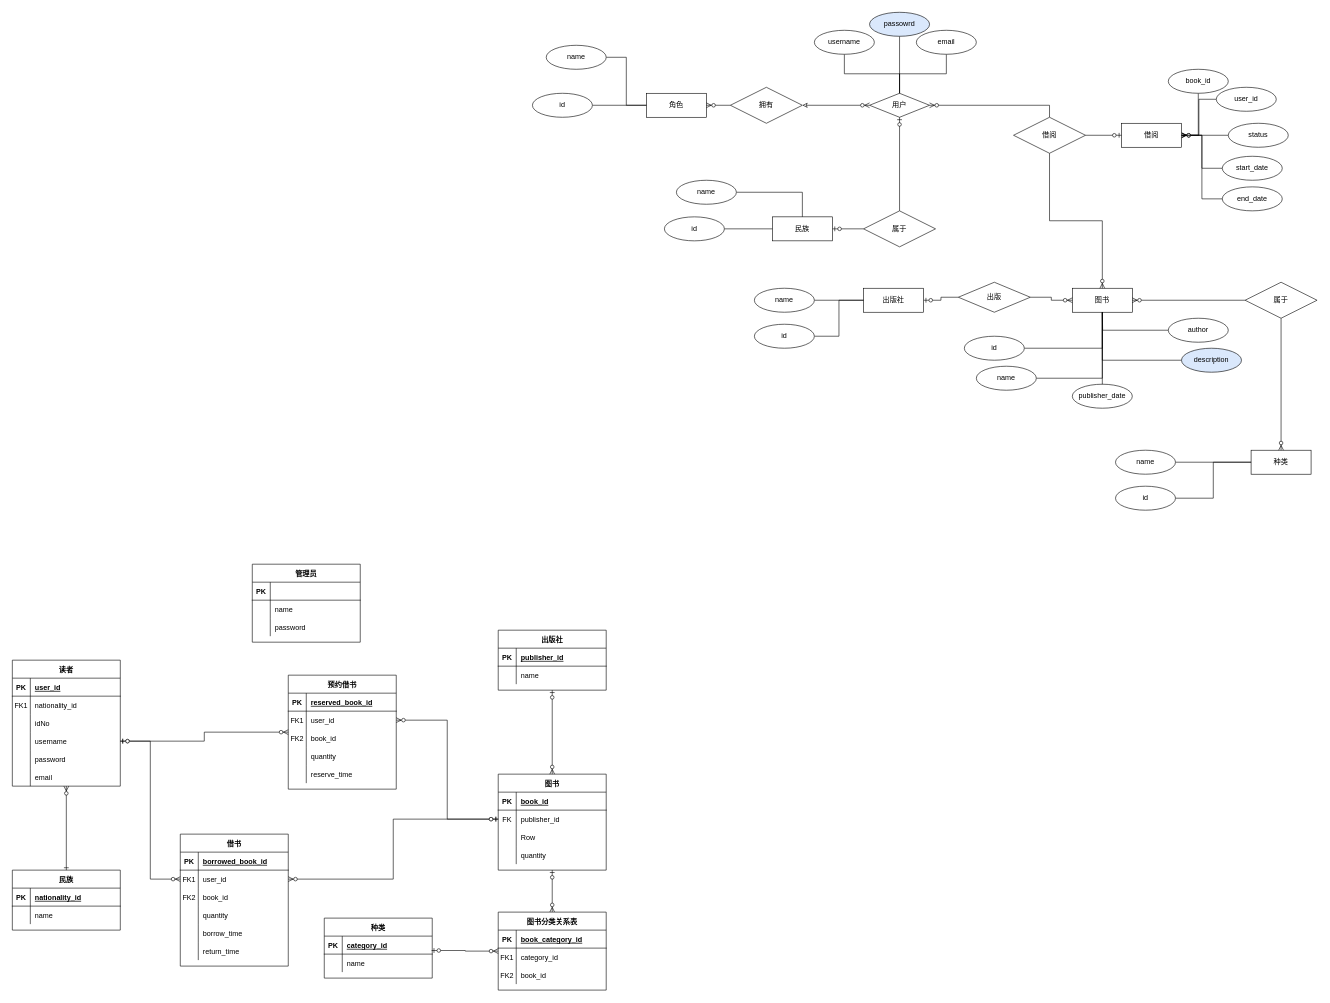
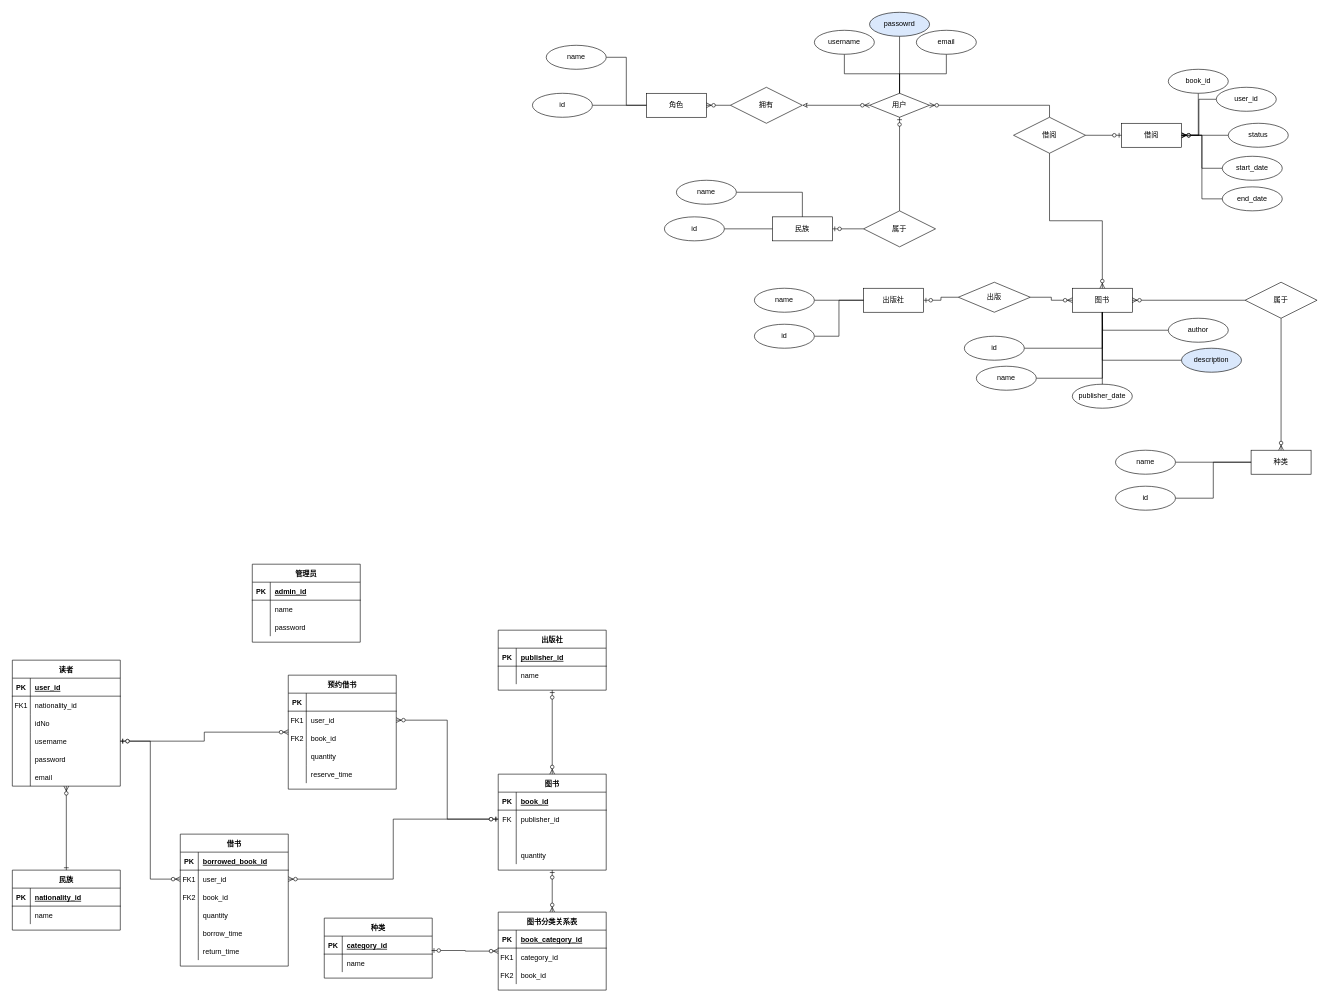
node "admin_id": added
node "reserved_book_id": removed
node "Row": removed
